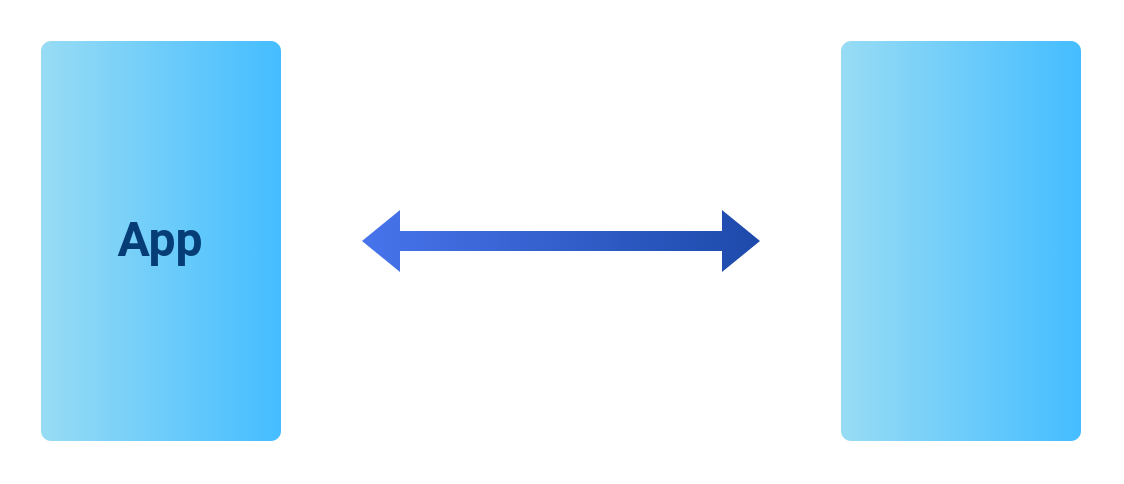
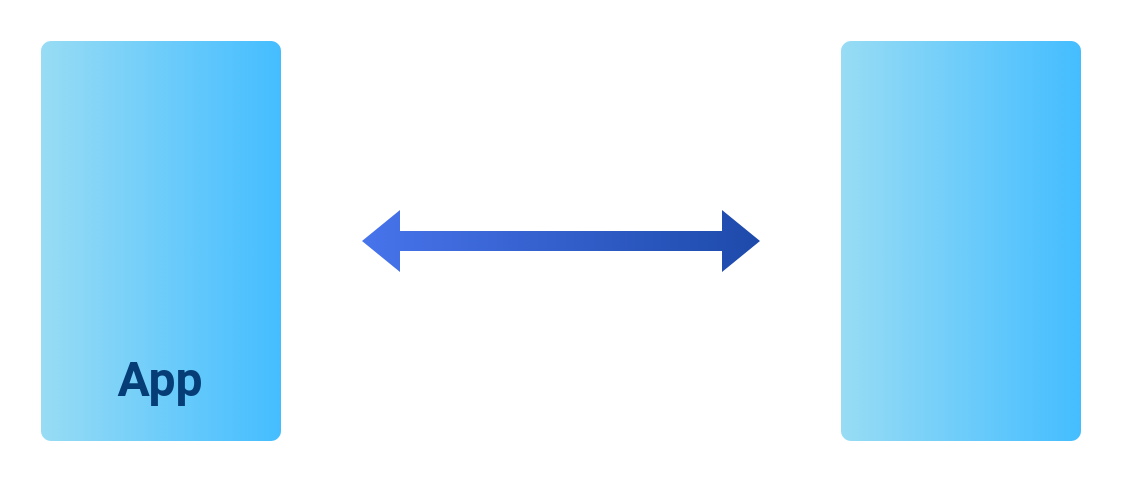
node "App": moved (161, 241) -> (161, 381)
